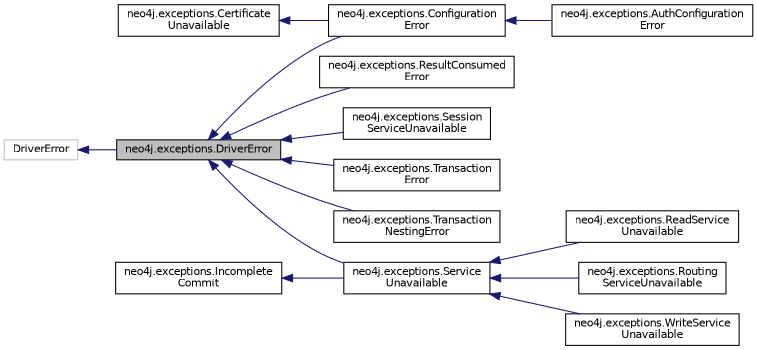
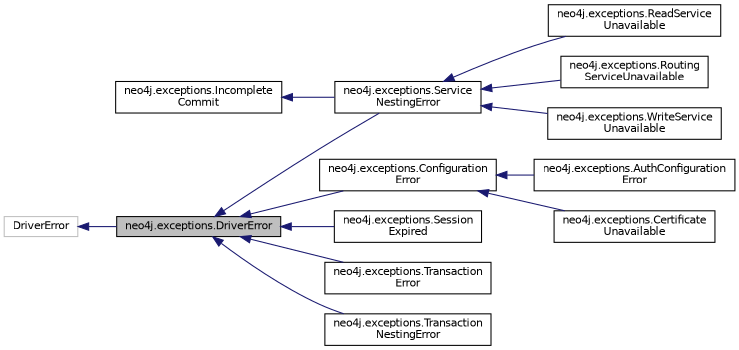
edge "neo4j.exceptions.Configuration Error" -> "neo4j.exceptions.Certificate Unavailable": reversed
node "neo4j.exceptions.ResultConsumed Error": removed
node "neo4j.exceptions.Session ServiceUnavailable": label "neo4j.exceptions.Session ServiceUnavailable" -> "neo4j.exceptions.Session Expired"
node "neo4j.exceptions.Service Unavailable": label "neo4j.exceptions.Service Unavailable" -> "neo4j.exceptions.Service NestingError"
